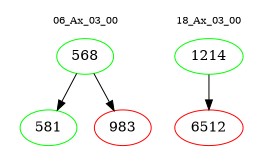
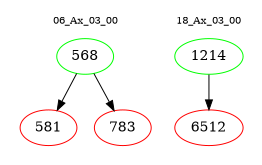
node "581": color green -> red
node "983": label "983" -> "783"
